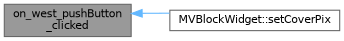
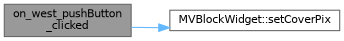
edge "MVBlockWidget::setCoverPix" -> "on_west_pushButton _clicked": reversed
